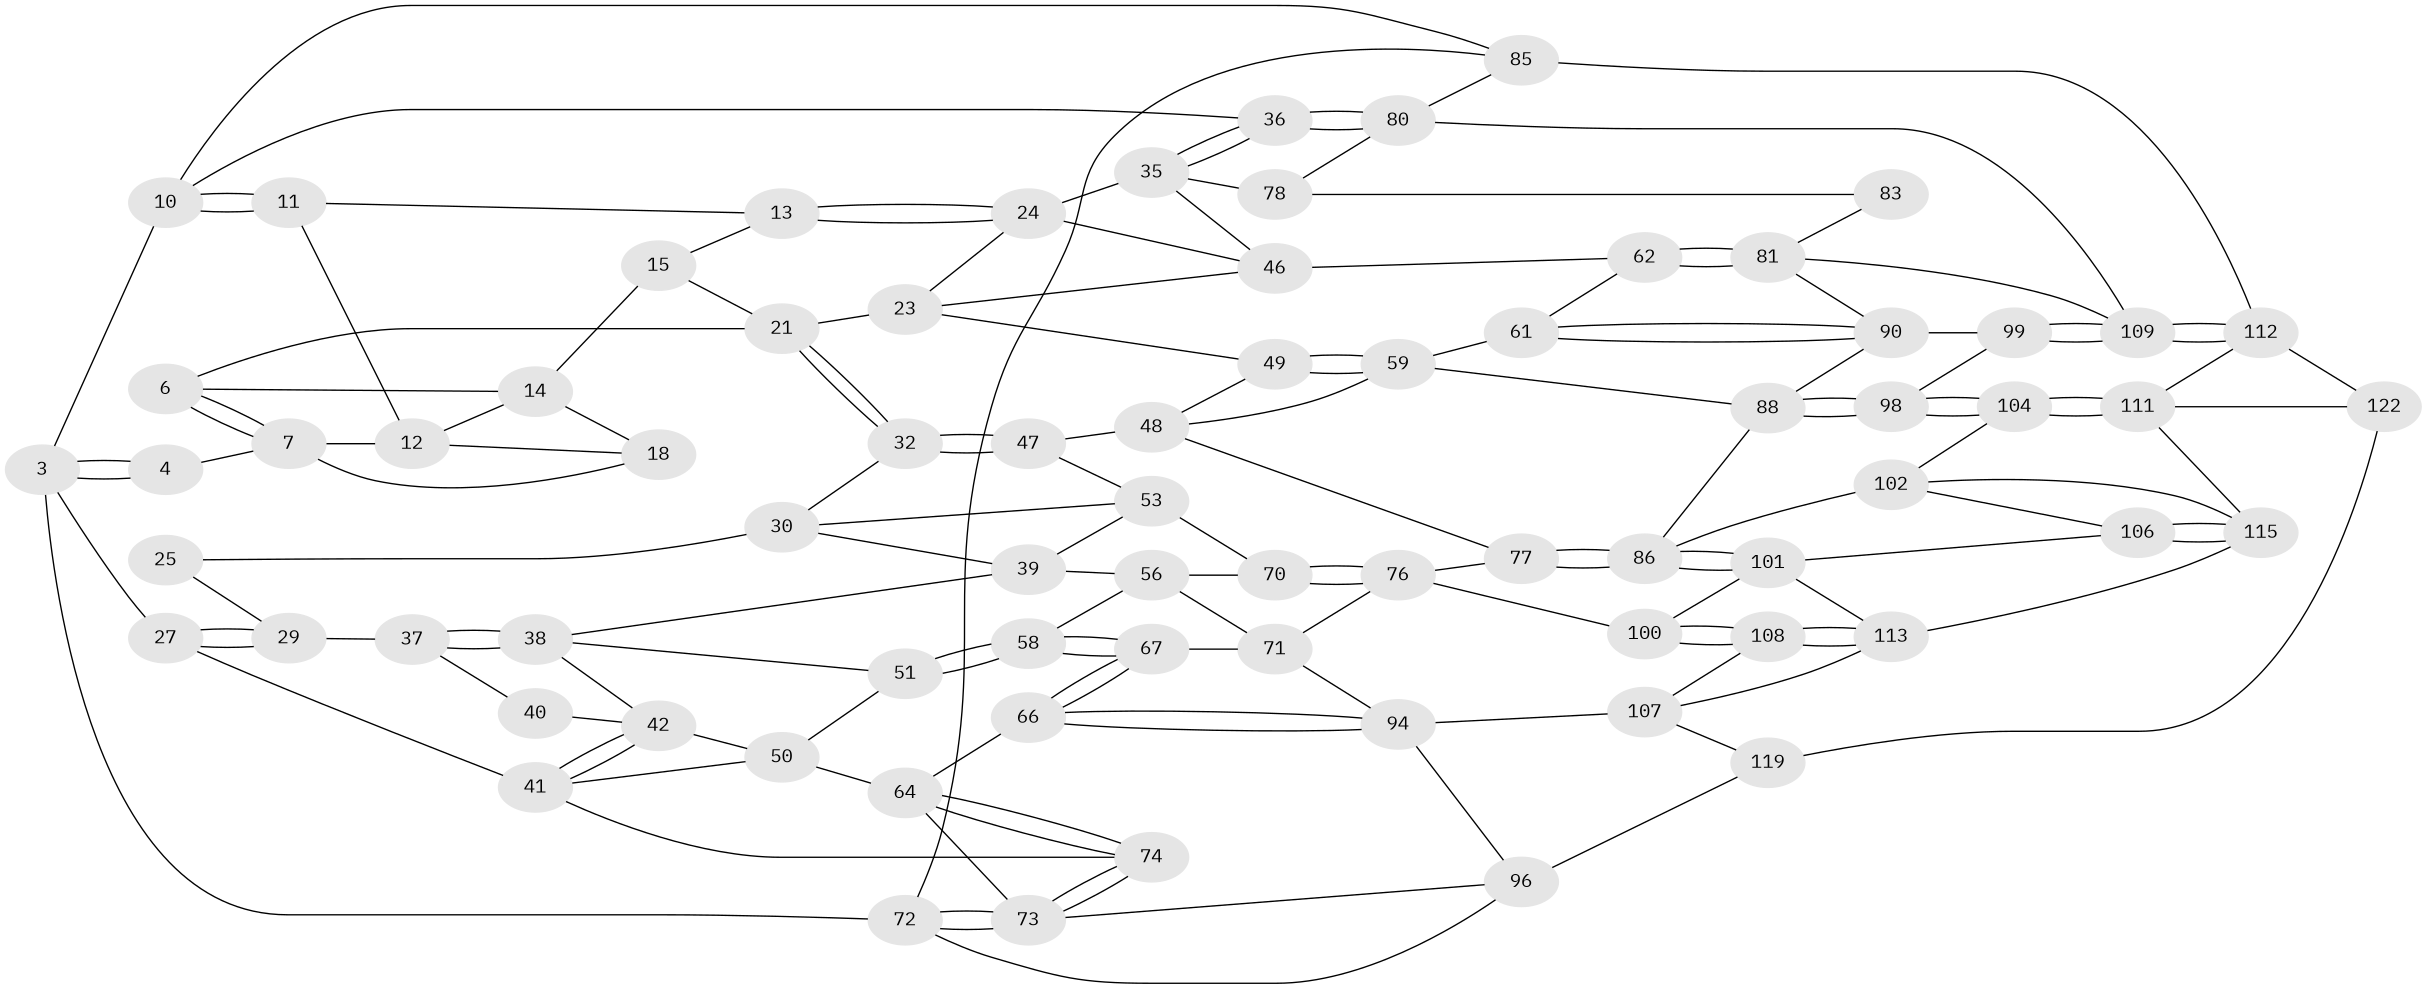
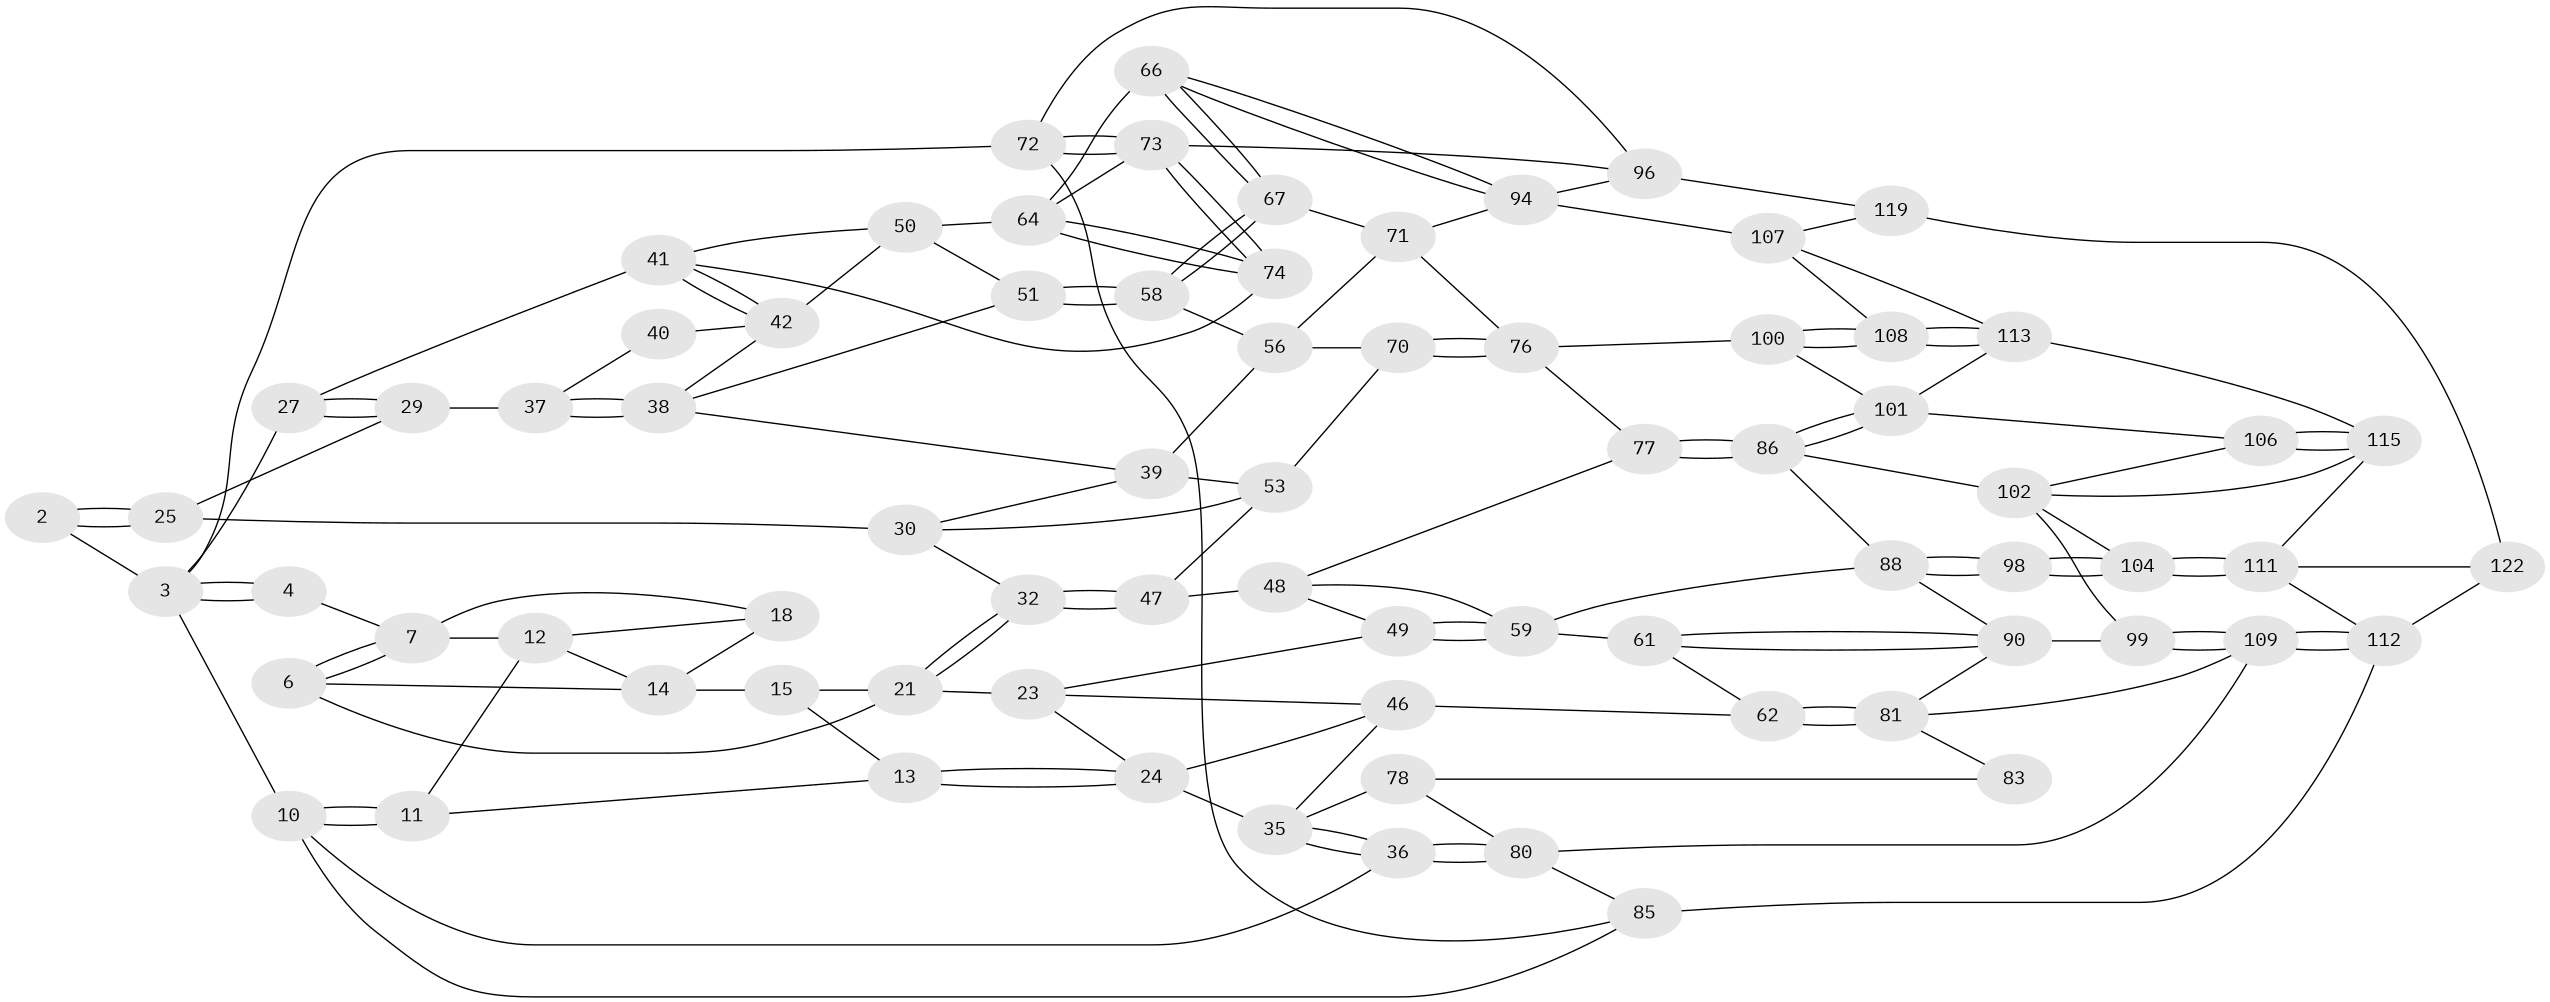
edge "99" -- "98": now "99" -- "102"
node "2": added
